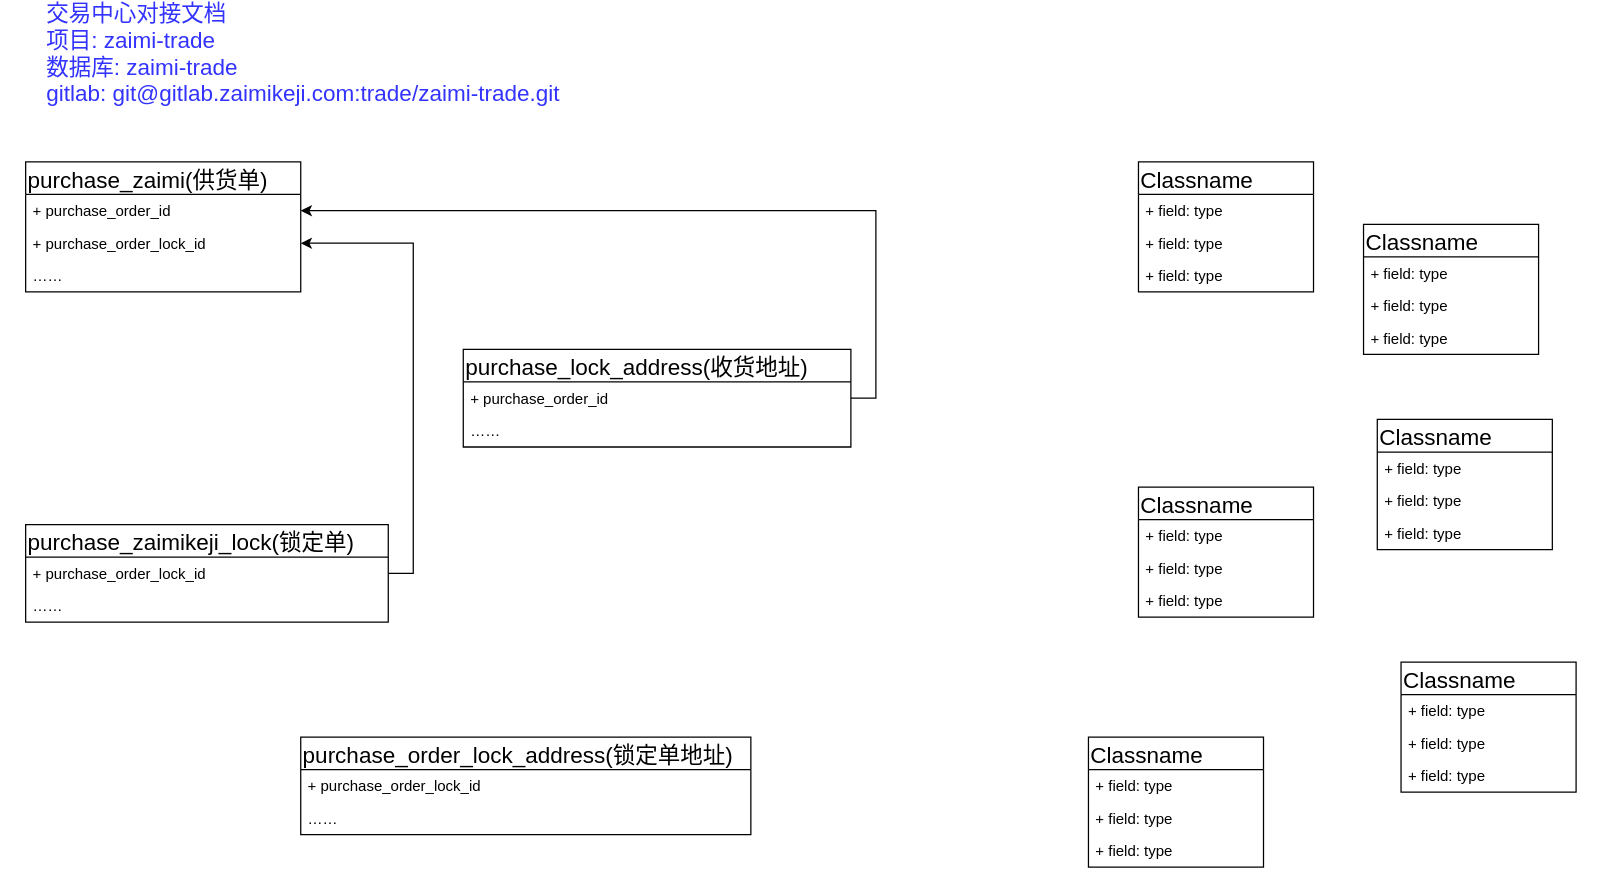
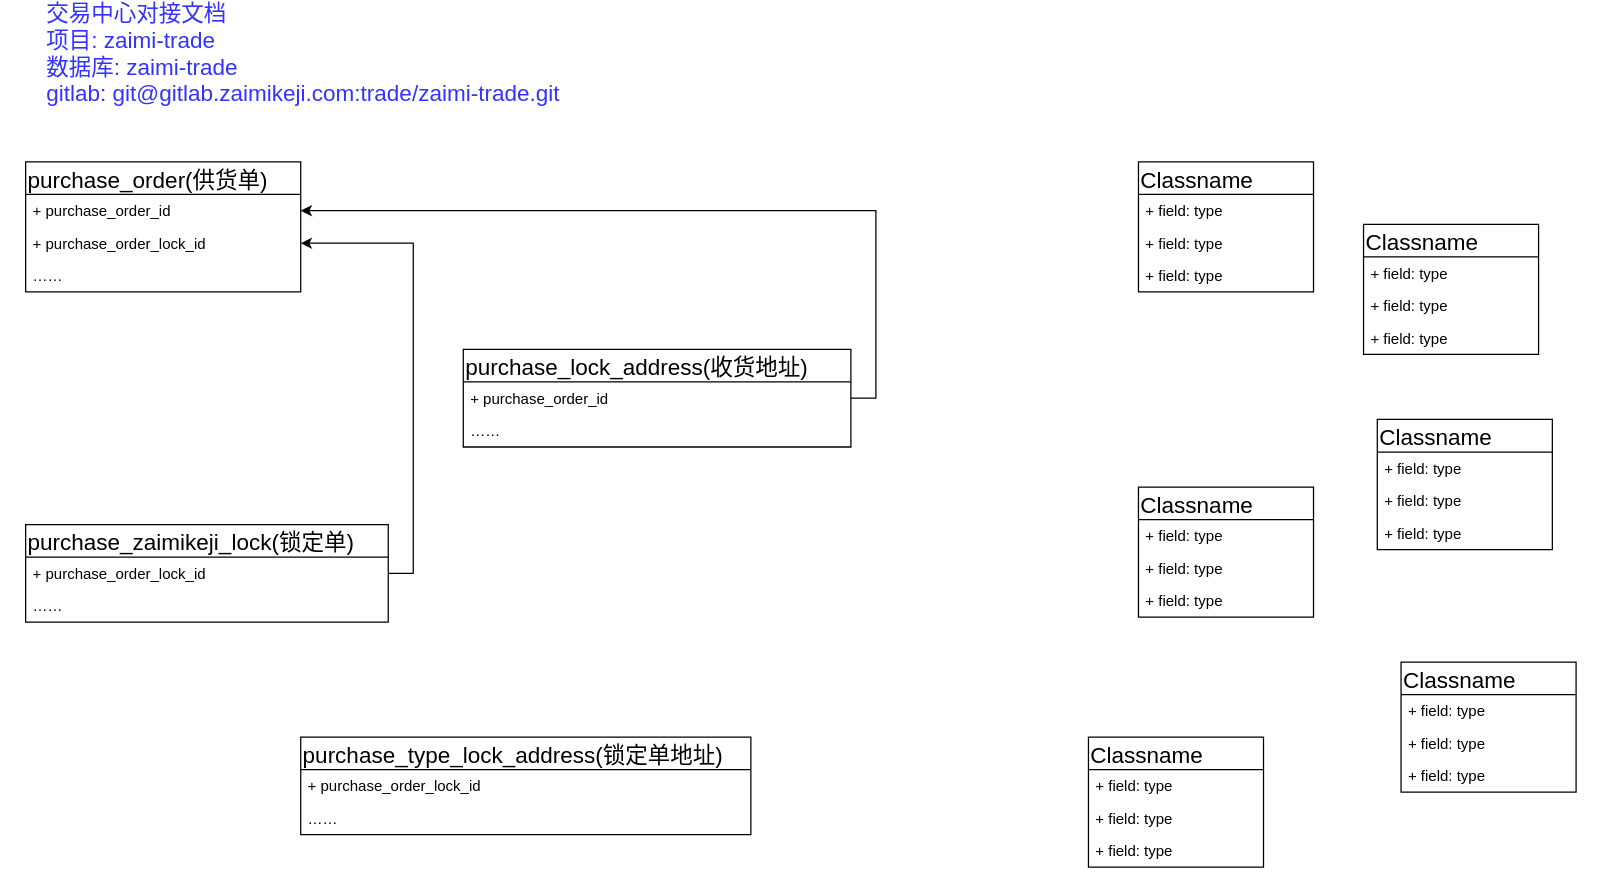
node "purchase_zaimi(供货单)": label "purchase_zaimi(供货单)" -> "purchase_order(供货单)"
node "purchase_order_lock_address(锁定单地址)": label "purchase_order_lock_address(锁定单地址)" -> "purchase_type_lock_address(锁定单地址)"
